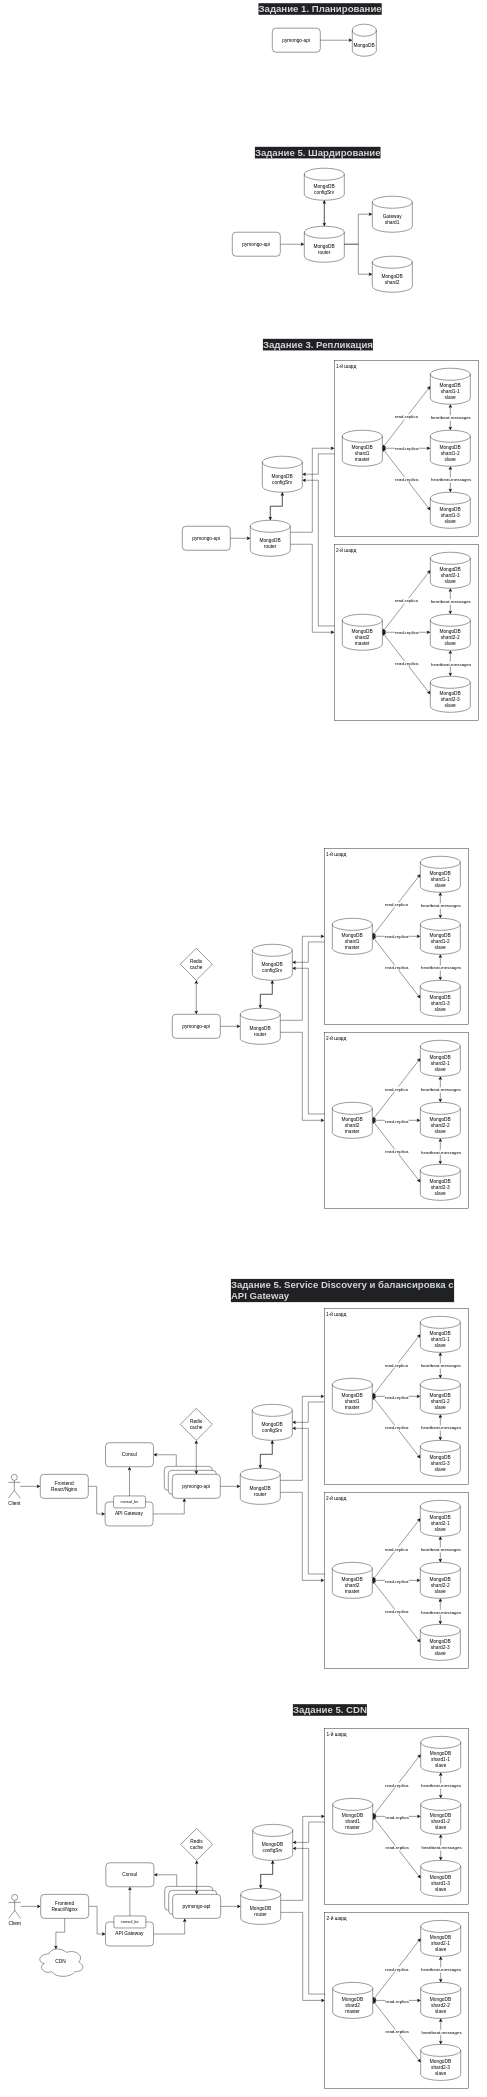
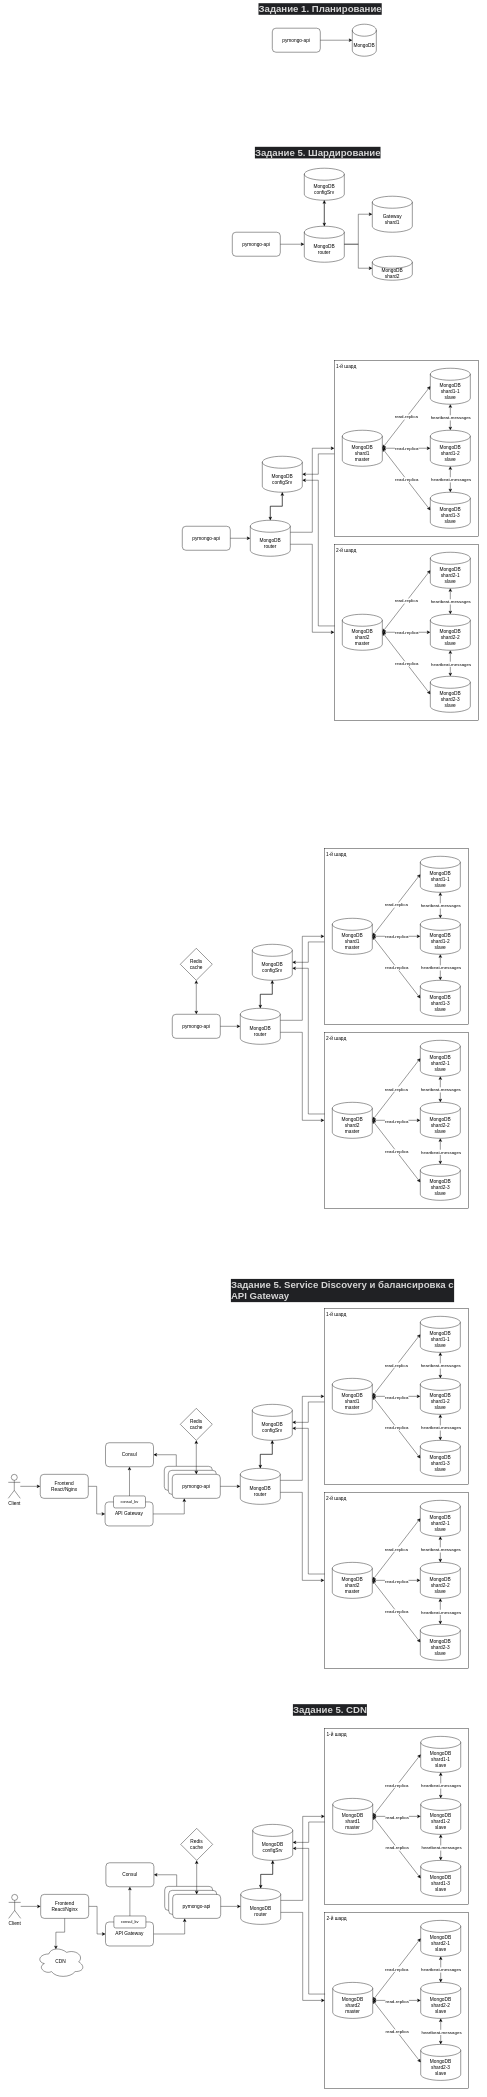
node "MongoDB shard2": size 40x36 -> 40x24
node "Задание 3. Репликация": removed
